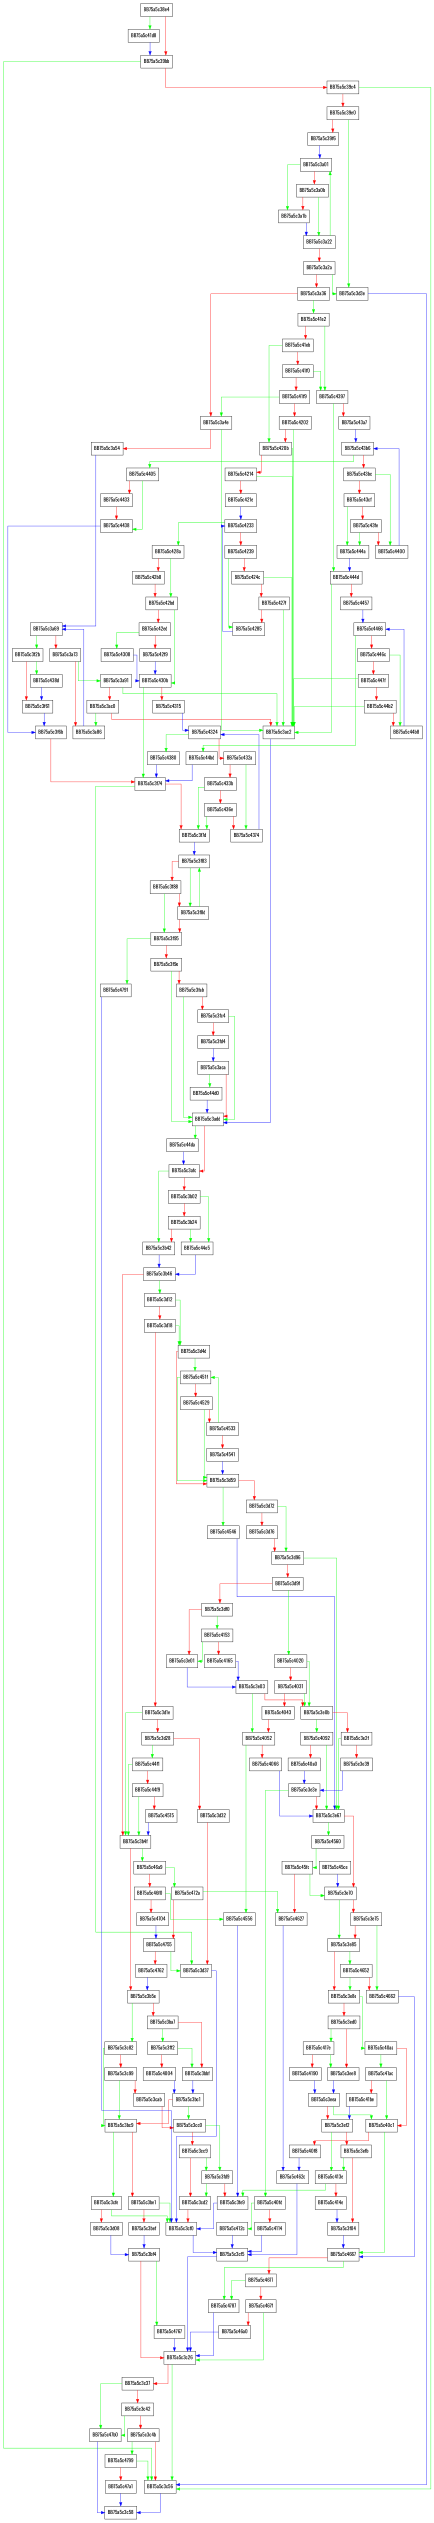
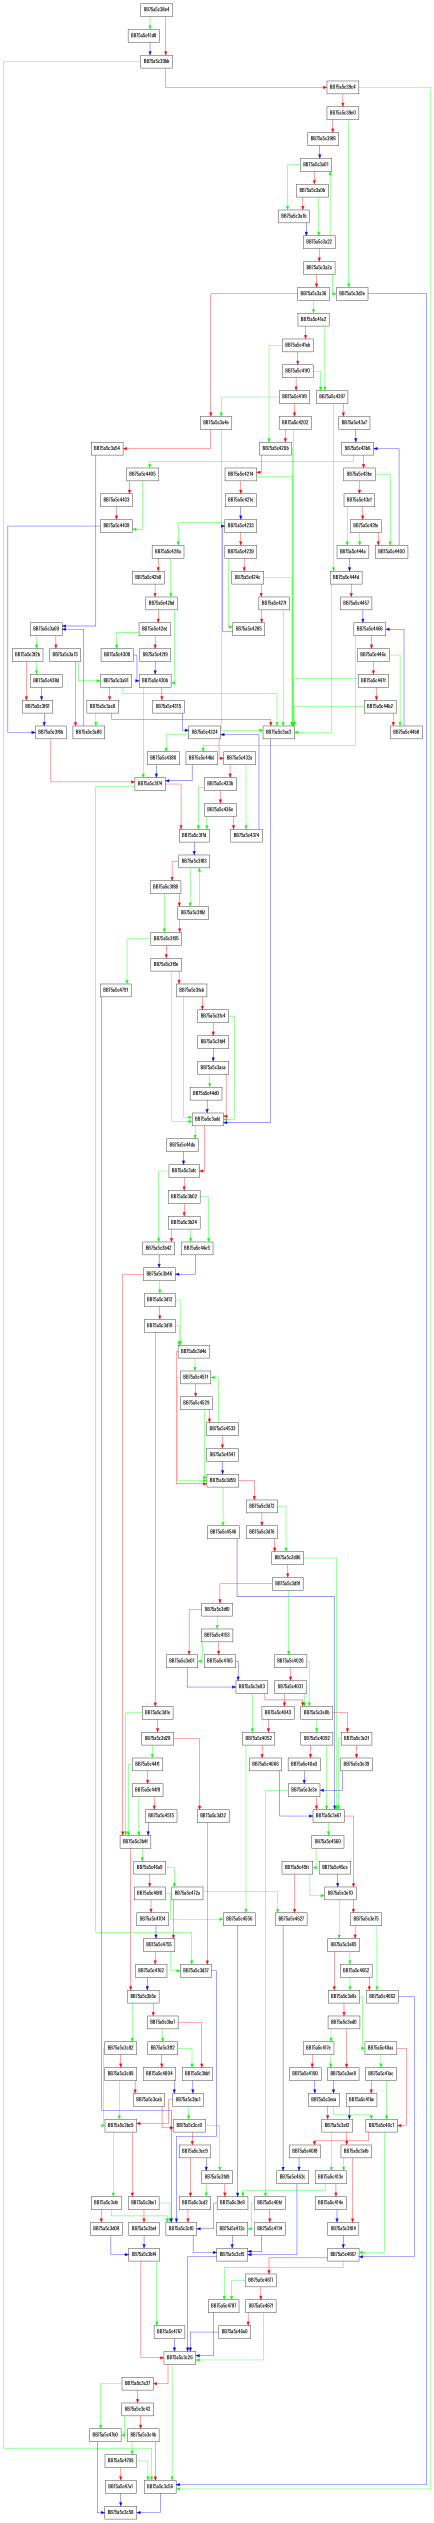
edge "BB75a5c3cc9" -> "BB75a5c3fd9": color green -> blue
